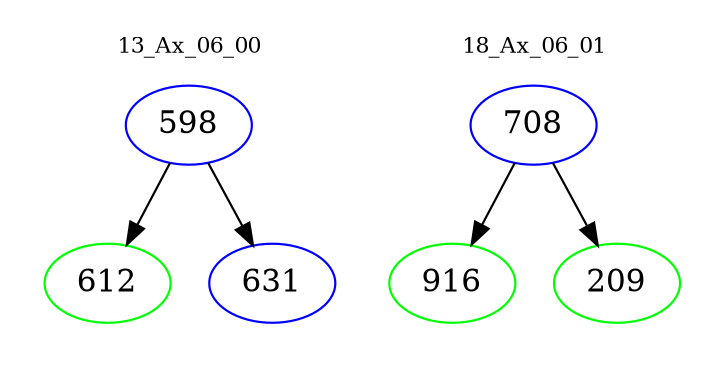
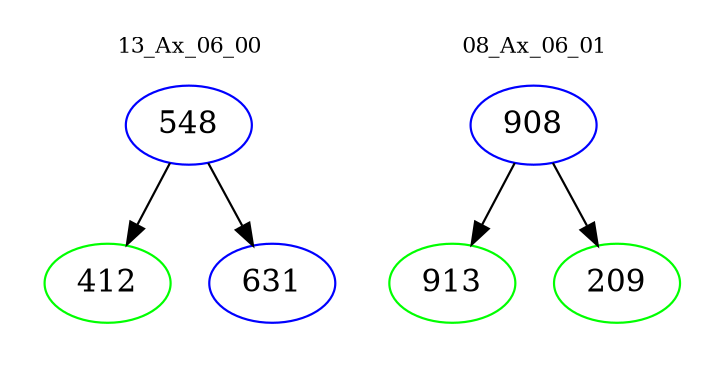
cluster "18_Ax_06_01": label "18_Ax_06_01" -> "08_Ax_06_01"
node "598": label "598" -> "548"
node "708": label "708" -> "908"
node "612": label "612" -> "412"
node "916": label "916" -> "913"
